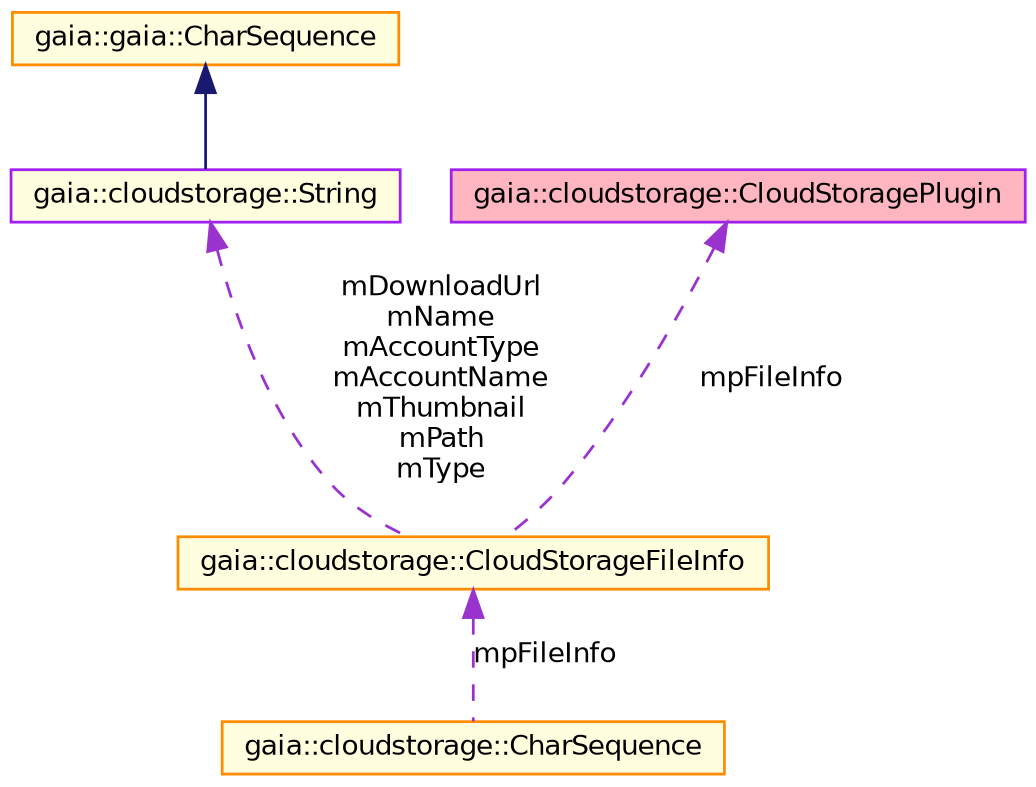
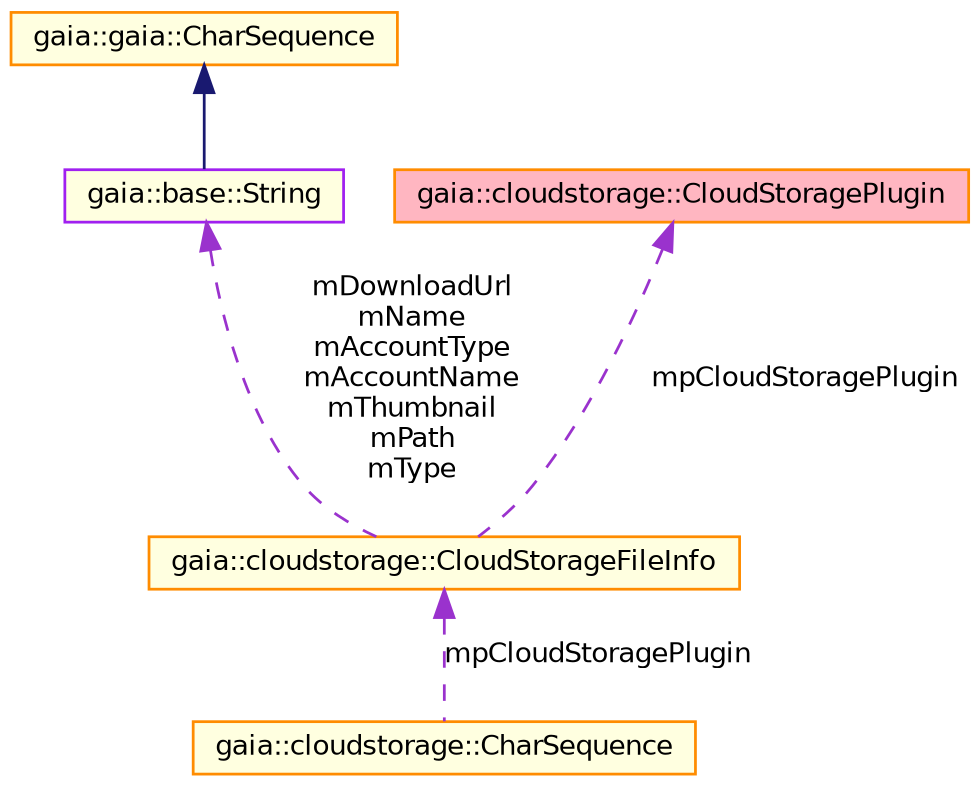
node "gaia::cloudstorage::String": label "gaia::cloudstorage::String" -> "gaia::base::String"
node "gaia::cloudstorage::CloudStoragePlugin": color purple -> darkorange
edge "gaia::cloudstorage::CloudStorageFileInfo" -> "gaia::cloudstorage::CloudStoragePlugin": label "mpFileInfo" -> "mpCloudStoragePlugin"
edge "gaia::cloudstorage::CharSequence" -> "gaia::cloudstorage::CloudStorageFileInfo": label "mpFileInfo" -> "mpCloudStoragePlugin"
